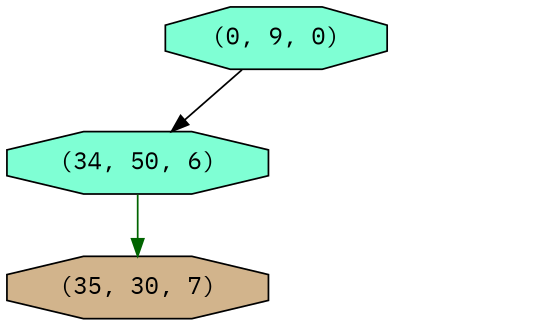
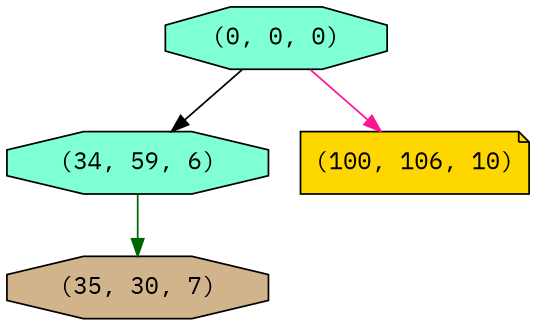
node "(0, 9, 0)": label "(0, 9, 0)" -> "(0, 0, 0)"
node "(34, 50, 6)": label "(34, 50, 6)" -> "(34, 59, 6)"
node "(100, 106, 10)": added
